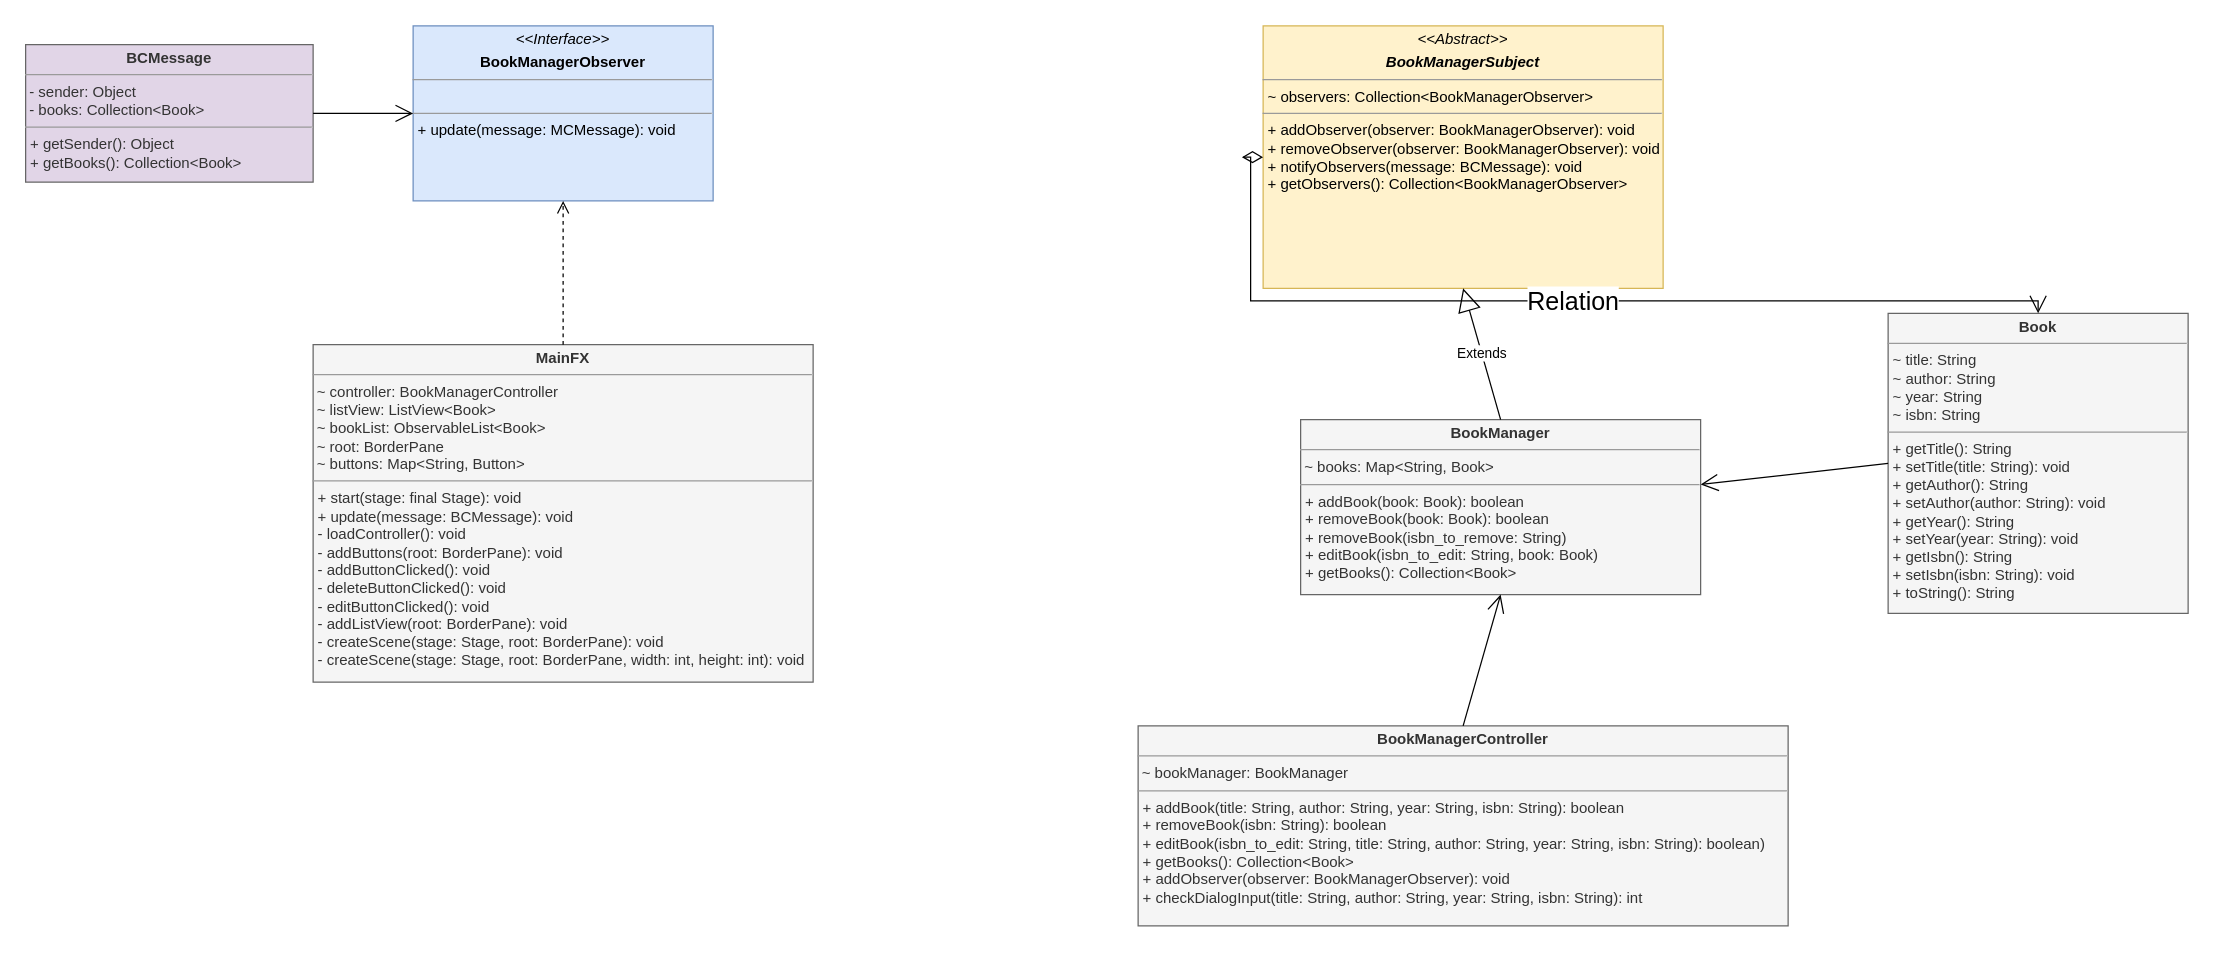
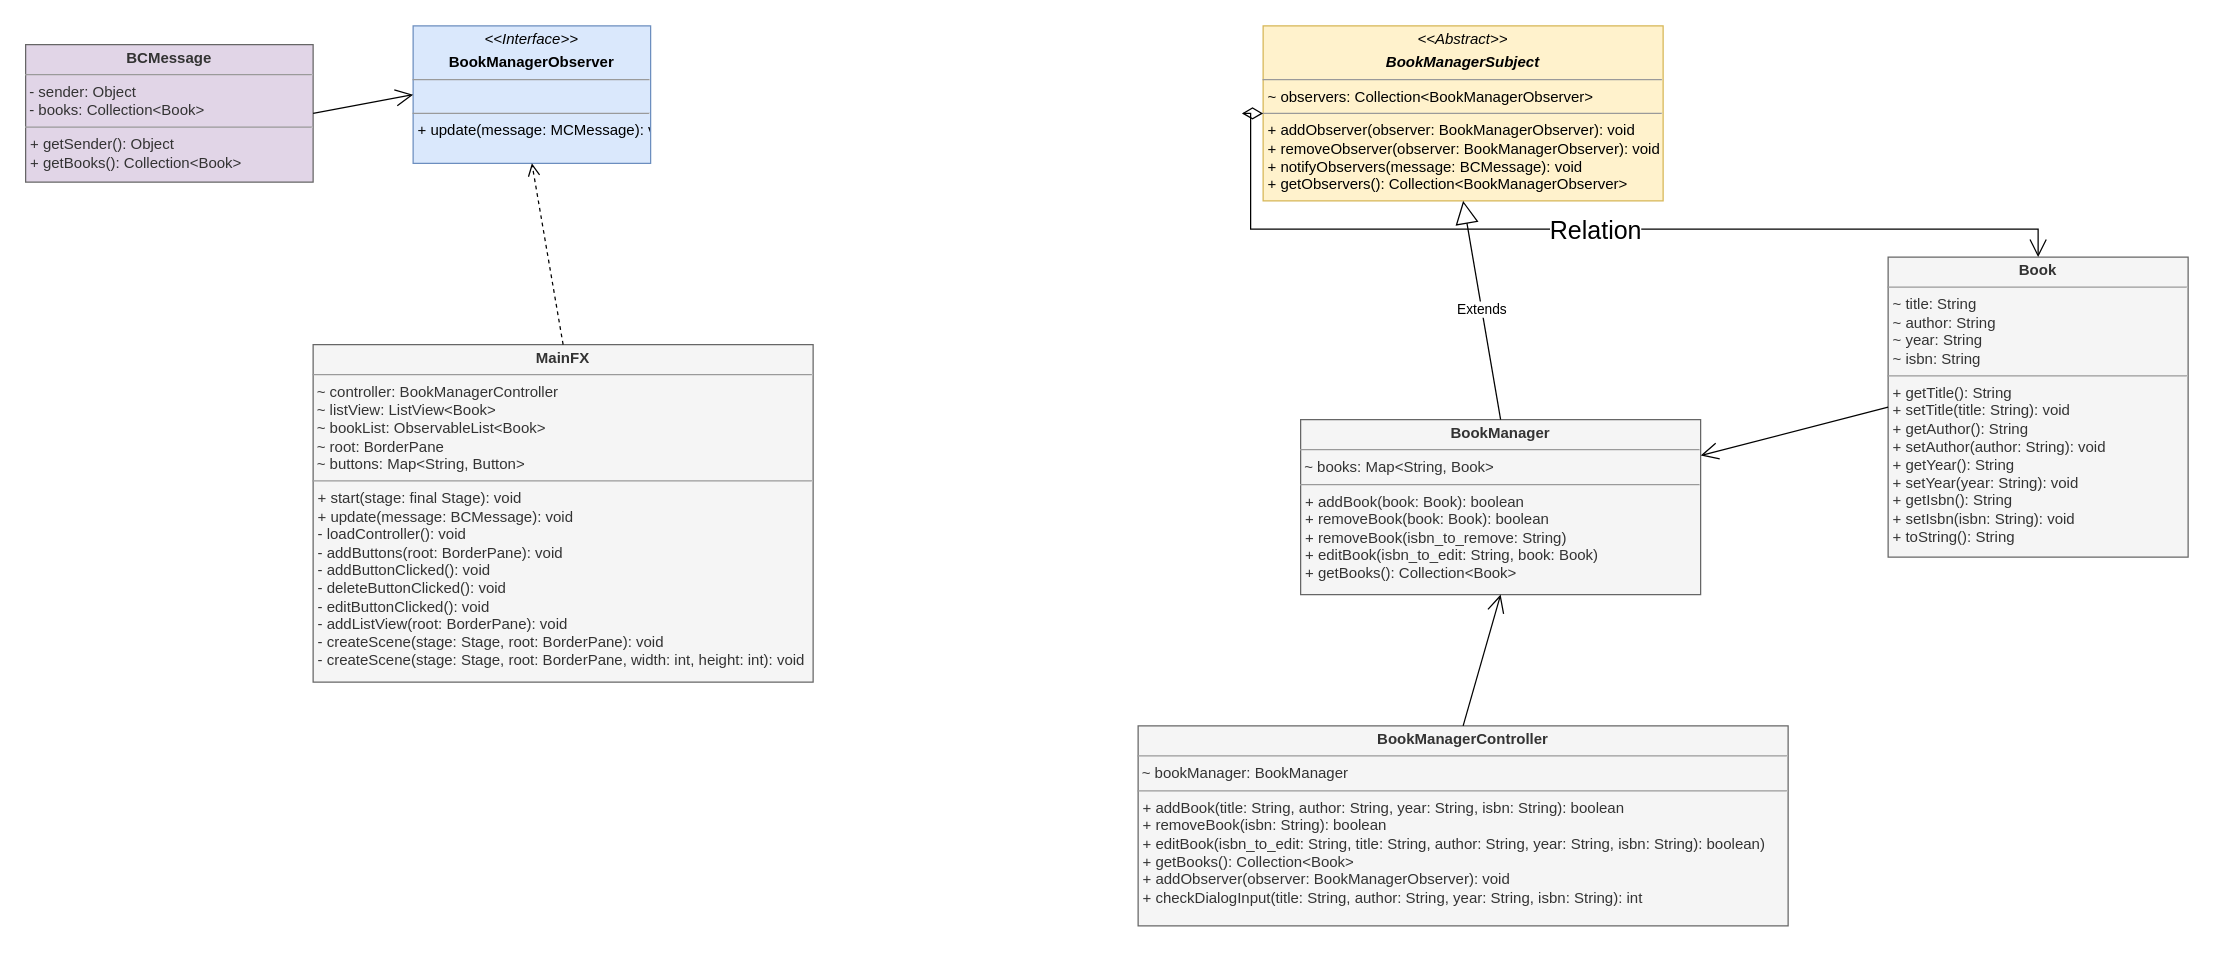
node "<<Interface>> BookManagerObserver + update(message: MCMessage): void": size 300x175 -> 238x138
node "<<Abstract>> BookManagerSubject ~ observers: Collection<BookManagerObserver> + addObserver(observer: BookManagerObserver): void + removeObserver(observer: BookManagerObserver): void + notifyObservers(message: BCMessage): void + getObservers(): Collection<BookManagerObserver>": size 400x263 -> 400x175
node "Book ~ title: String ~ author: String ~ year: String ~ isbn: String + getTitle(): String + setTitle(title: String): void + getAuthor(): String + setAuthor(author: String): void + getYear(): String + setYear(year: String): void + getIsbn(): String + setIsbn(isbn: String): void + toString(): String": moved (2038, 463) -> (2038, 407)
